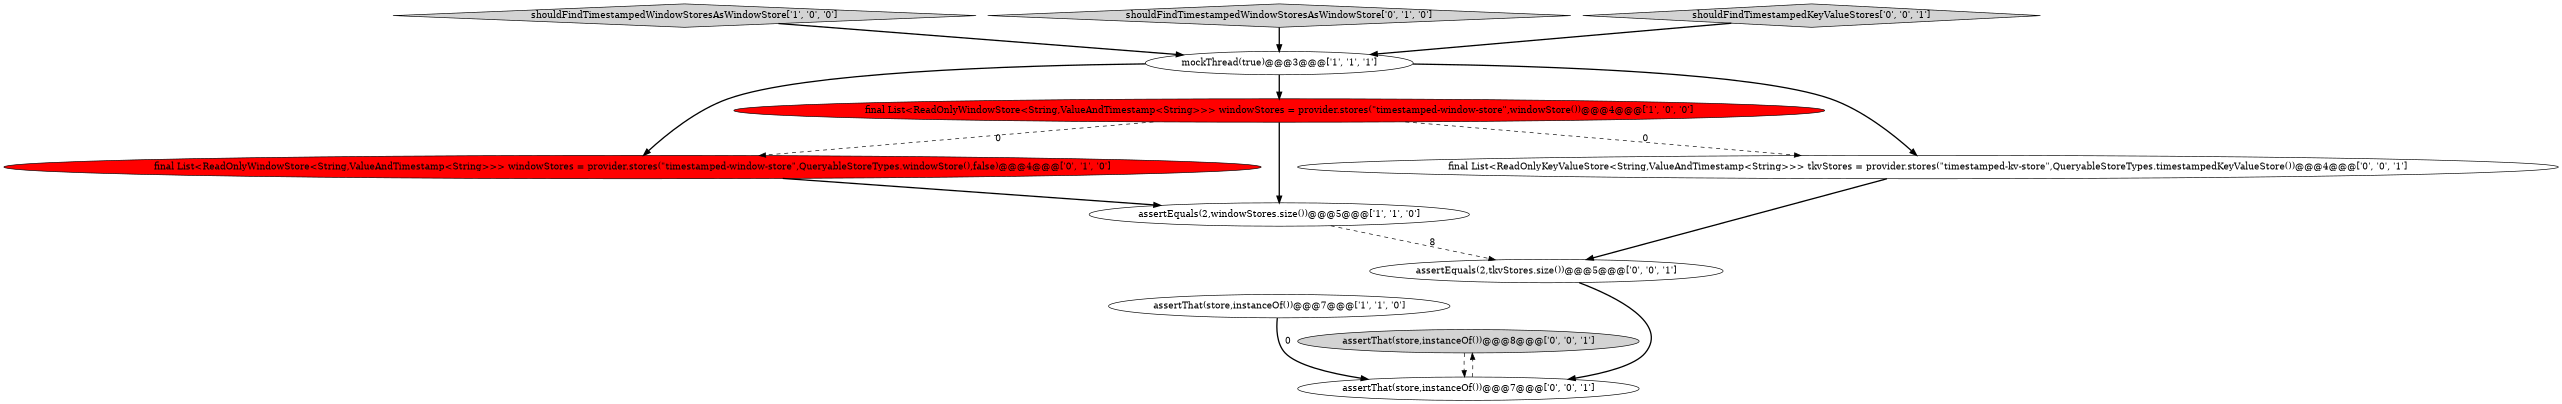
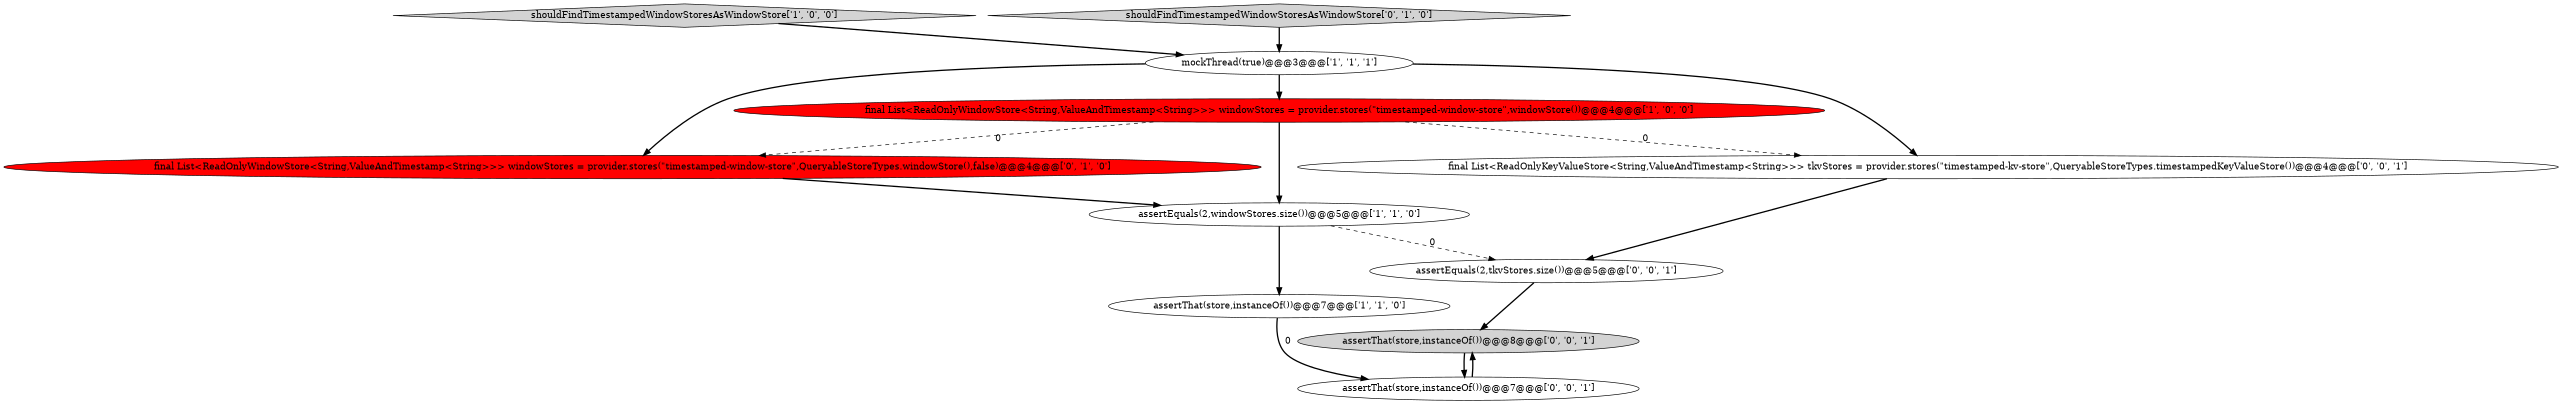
node "shouldFindTimestampedKeyValueStores['0', '0', '1']": removed
edge "assertEquals(2,windowStores.size())@@@5@@@['1', '1', '0']" -> "assertEquals(2,tkvStores.size())@@@5@@@['0', '0', '1']": label "8" -> "0"
edge "assertEquals(2,windowStores.size())@@@5@@@['1', '1', '0']" -> "assertThat(store,instanceOf())@@@7@@@['1', '1', '0']": added
edge "assertEquals(2,tkvStores.size())@@@5@@@['0', '0', '1']" -> "assertThat(store,instanceOf())@@@7@@@['0', '0', '1']": now "assertEquals(2,tkvStores.size())@@@5@@@['0', '0', '1']" -> "assertThat(store,instanceOf())@@@8@@@['0', '0', '1']"
edge "assertThat(store,instanceOf())@@@8@@@['0', '0', '1']" -> "assertThat(store,instanceOf())@@@7@@@['0', '0', '1']": style dashed -> bold
edge "assertThat(store,instanceOf())@@@7@@@['0', '0', '1']" -> "assertThat(store,instanceOf())@@@8@@@['0', '0', '1']": style dashed -> bold
